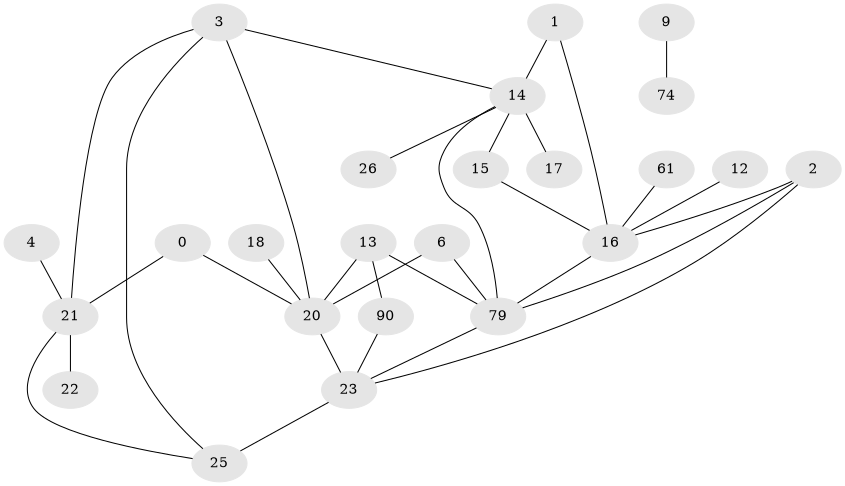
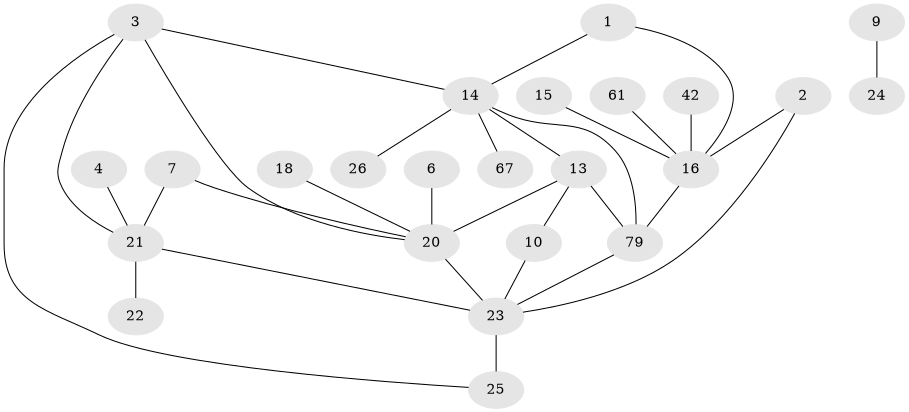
node "74": label "74" -> "24"
edge "14" -- "15": now "14" -- "13"
node "17": label "17" -> "67"
node "12": label "12" -> "42"
node "0": label "0" -> "7"
edge "2" -- "79": removed
edge "6" -- "79": removed
node "90": label "90" -> "10"
edge "21" -- "25": now "21" -- "23"
